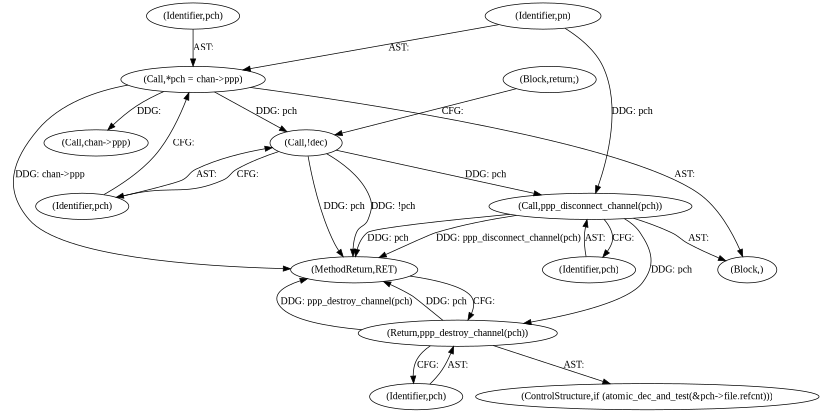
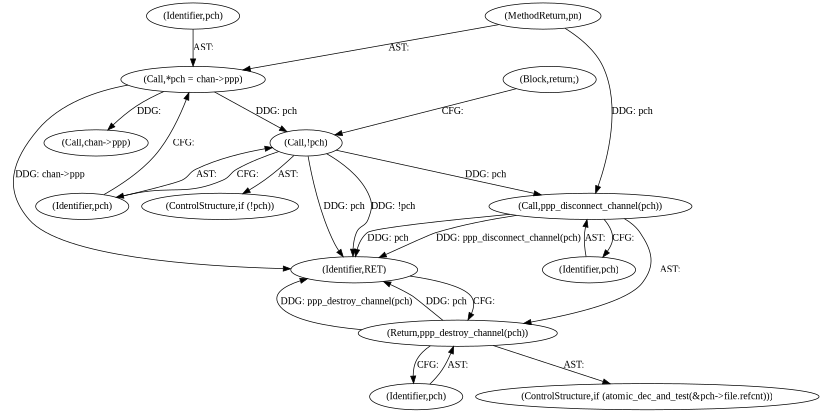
node "(Identifier,pn)": label "(Identifier,pn)" -> "(MethodReturn,pn)"
node "(Call,!dec)": label "(Call,!dec)" -> "(Call,!pch)"
node "(ControlStructure,if (!pch))": added
node "(MethodReturn,RET)": label "(MethodReturn,RET)" -> "(Identifier,RET)"
edge "(Call,ppp_disconnect_channel(pch))" -> "(Return,ppp_destroy_channel(pch))": label "DDG: pch" -> "AST: "
node "(Block,)": removed
